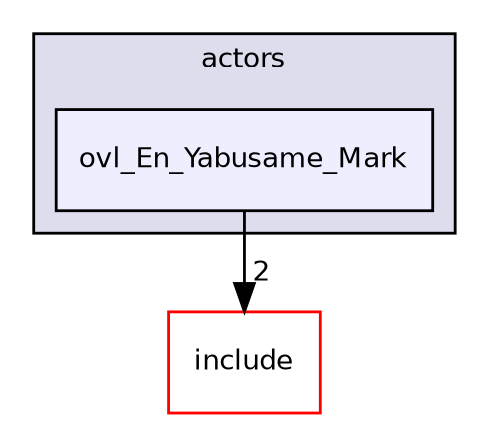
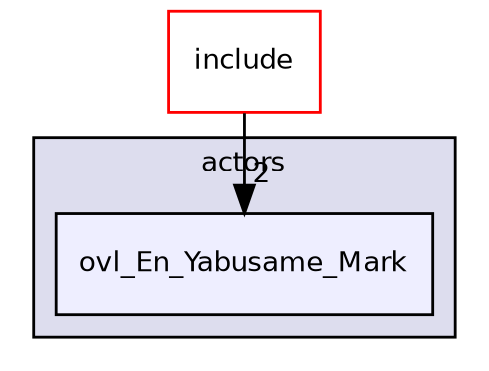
edge "ovl_En_Yabusame_Mark" -> "include": reversed
